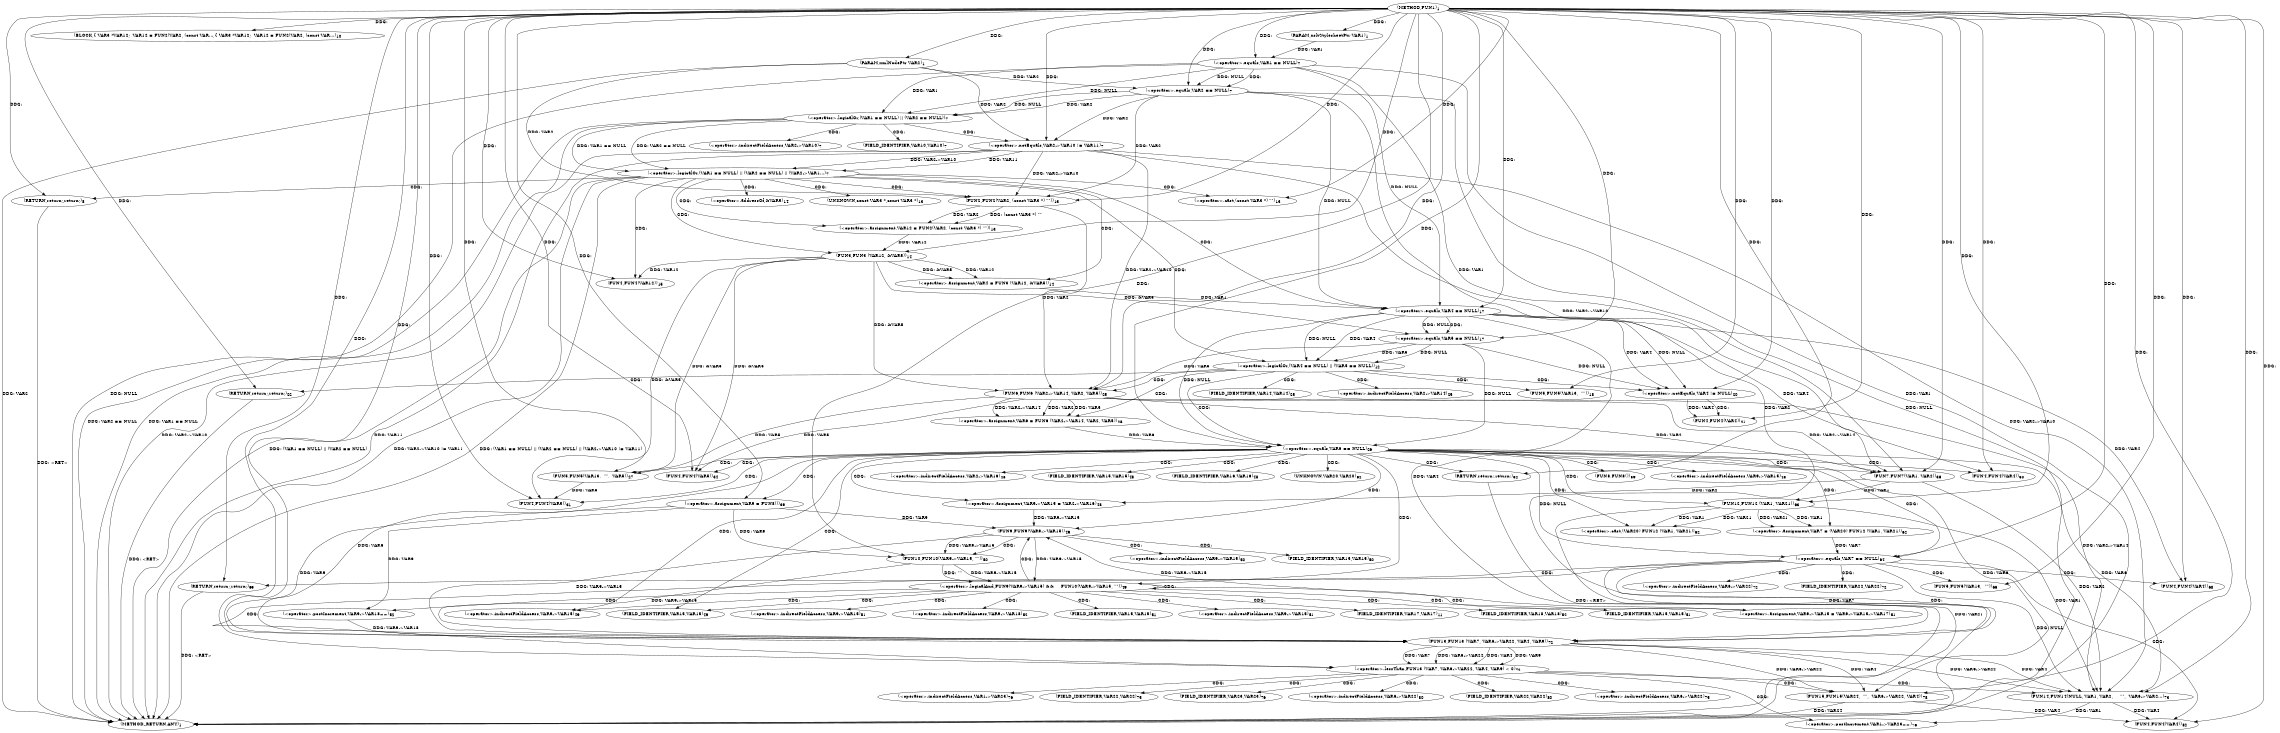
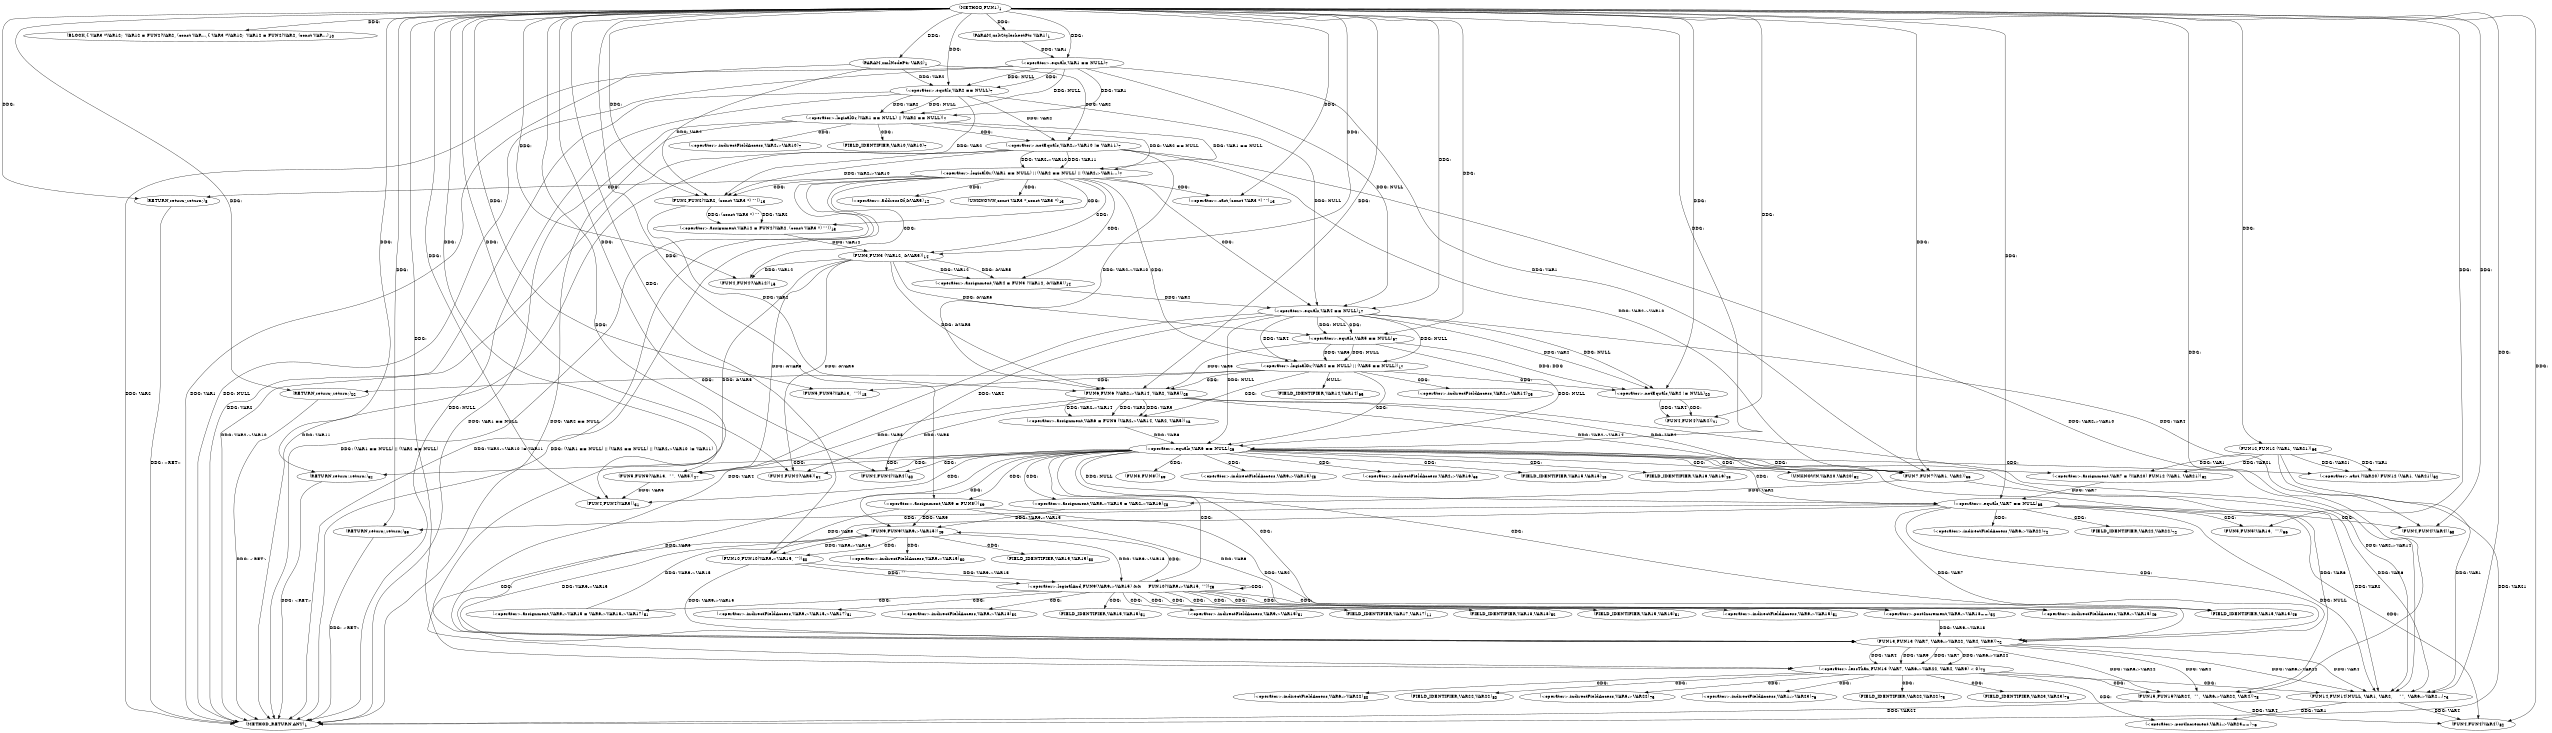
edge "(METHOD,FUN1)" -> "(<operator>.notEquals,VAR2->VAR10 != VAR11)": removed, label "DDG:"
edge "(<operator>.assignment,VAR4 = FUN3 (VAR12, &VAR5))" -> "(<operator>.equals,VAR4 == NULL)": label "DDG: VAR1" -> "DDG: VAR4"
node "(<operator>.equals,VAR5 == NULL)": text "17" -> "67"
node "(<operator>.logicalOr,(VAR4 == NULL) || (VAR5 == NULL))": text "12" -> "17"
edge "(<operator>.equals,VAR5 == NULL)" -> "(<operator>.notEquals,VAR4 != NULL)": label "DDG: NULL" -> "DDG: DDG"
edge "(<operator>.logicalOr,(VAR4 == NULL) || (VAR5 == NULL))" -> "(FIELD_IDENTIFIER,VAR14,VAR14)": label "CDG: " -> "NULL: "
node "(FIELD_IDENTIFIER,VAR14,VAR14)": text "25" -> "65"
edge "(<operator>.equals,VAR6 == NULL)" -> "(FUN12,FUN12 (VAR1, VAR21))": removed, label "CDG:"
node "(<operator>.indirectFieldAccess,VAR2->VAR16)": text "48" -> "58"
edge "(<operator>.equals,VAR6 == NULL)" -> "(<operator>.assignment,VAR7 = (VAR20) FUN12 (VAR1, VAR21))": label "CDG: " -> "DDG: "
edge "(FUN7,FUN7(VAR1, VAR2))" -> "(FUN12,FUN12 (VAR1, VAR21))": removed, label "DDG: VAR1"
node "(<operator>.equals,VAR7 == NULL)": text "64" -> "65"
edge "(<operator>.assignment,VAR9 = FUN8())" -> "(FUN13,FUN13 (VAR7, VAR6->VAR22, VAR4, VAR9))": label "DDG: VAR9" -> "DDG: VAR2"
node "(<operator>.indirectFieldAccess,VAR9->VAR15->VAR17)": added
